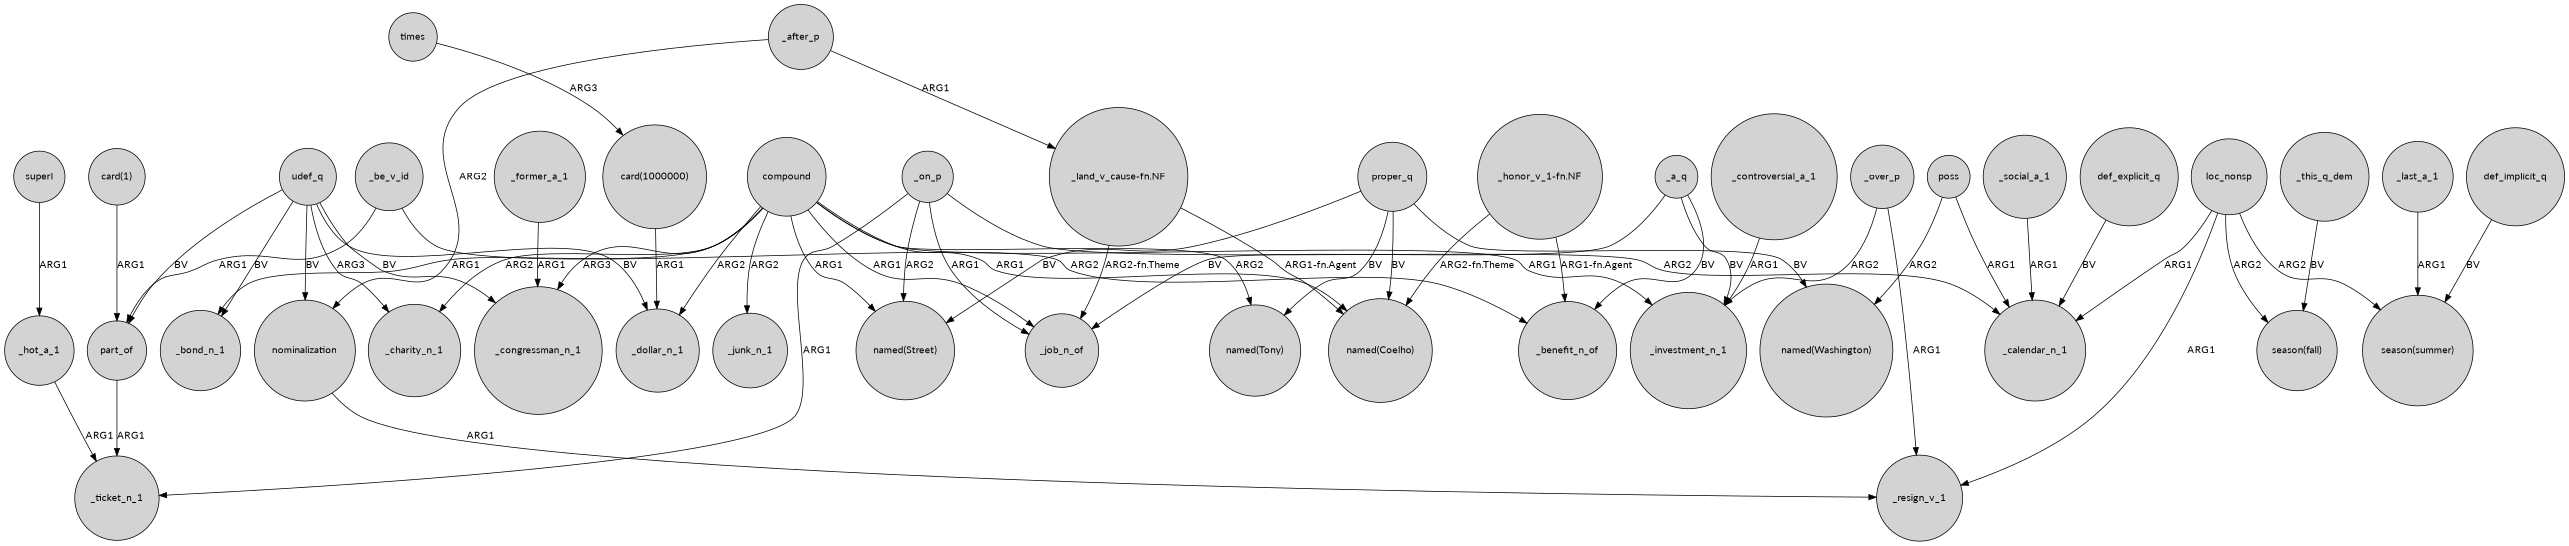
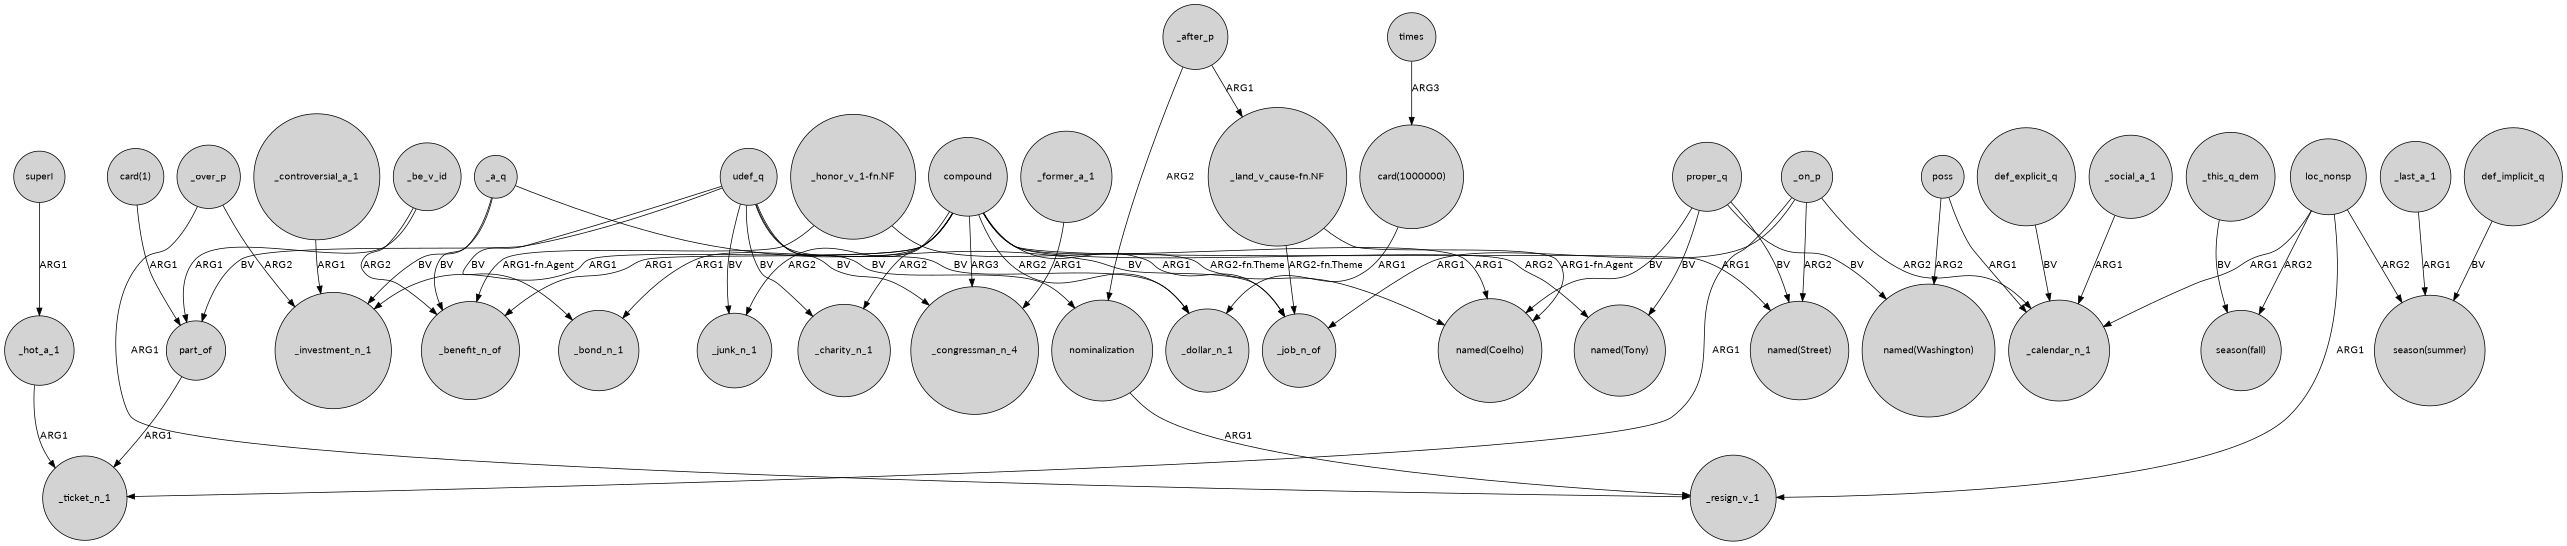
edge "compound" -> "_benefit_n_of": added, label "ARG1"
edge "udef_q" -> "_junk_n_1": added, label "BV"
edge "udef_q" -> "_charity_n_1": label "ARG3" -> "BV"
node "_congressman_n_1": label "_congressman_n_1" -> "_congressman_n_4"
